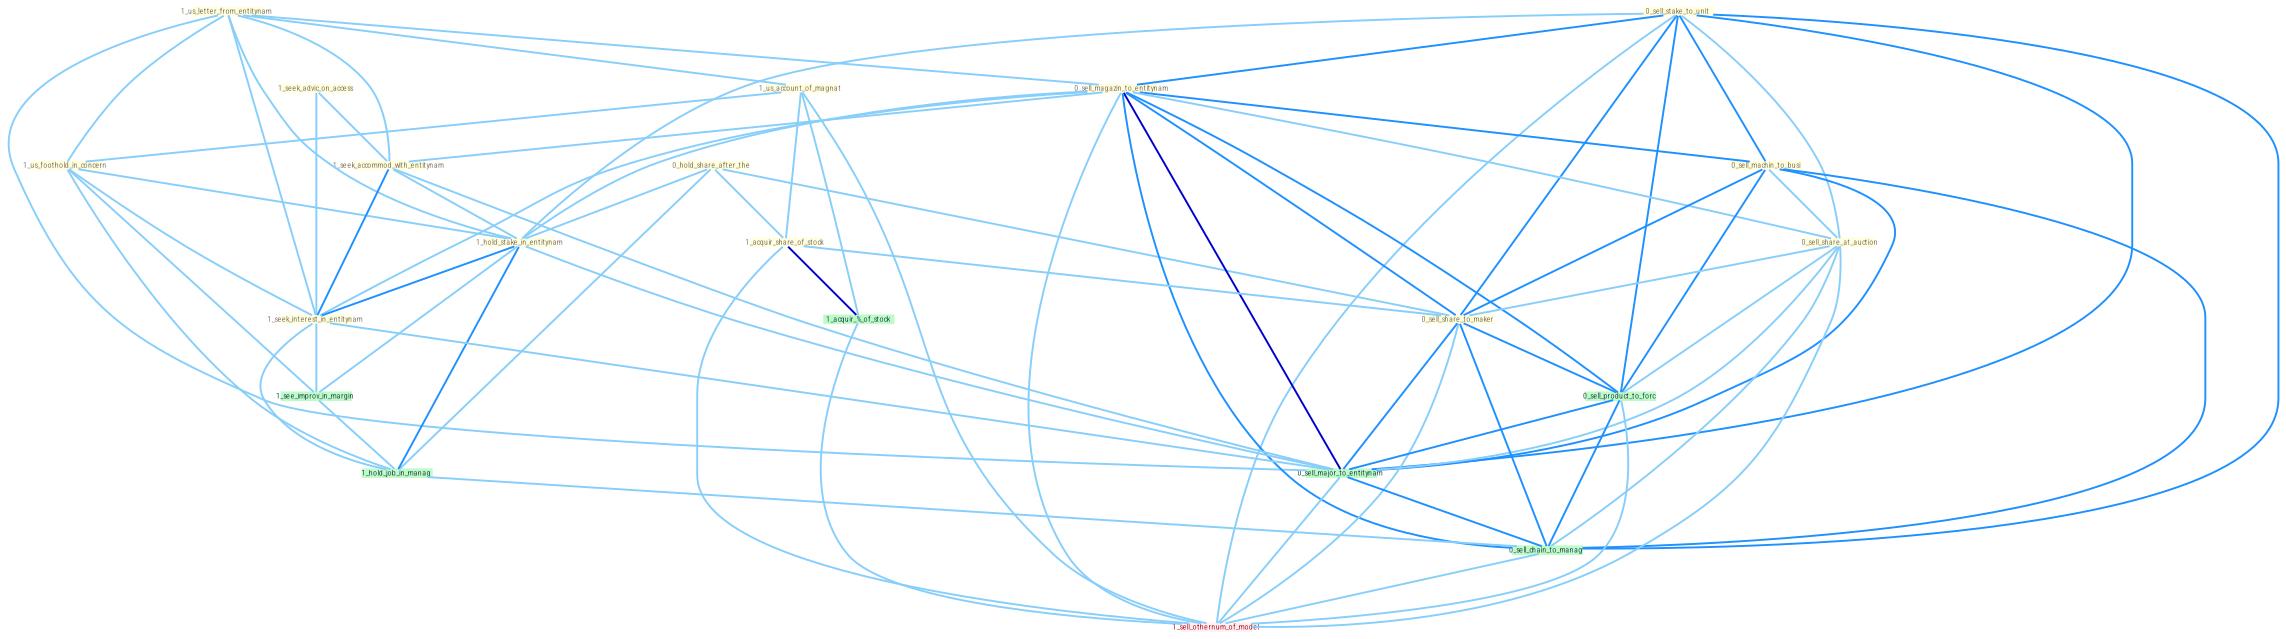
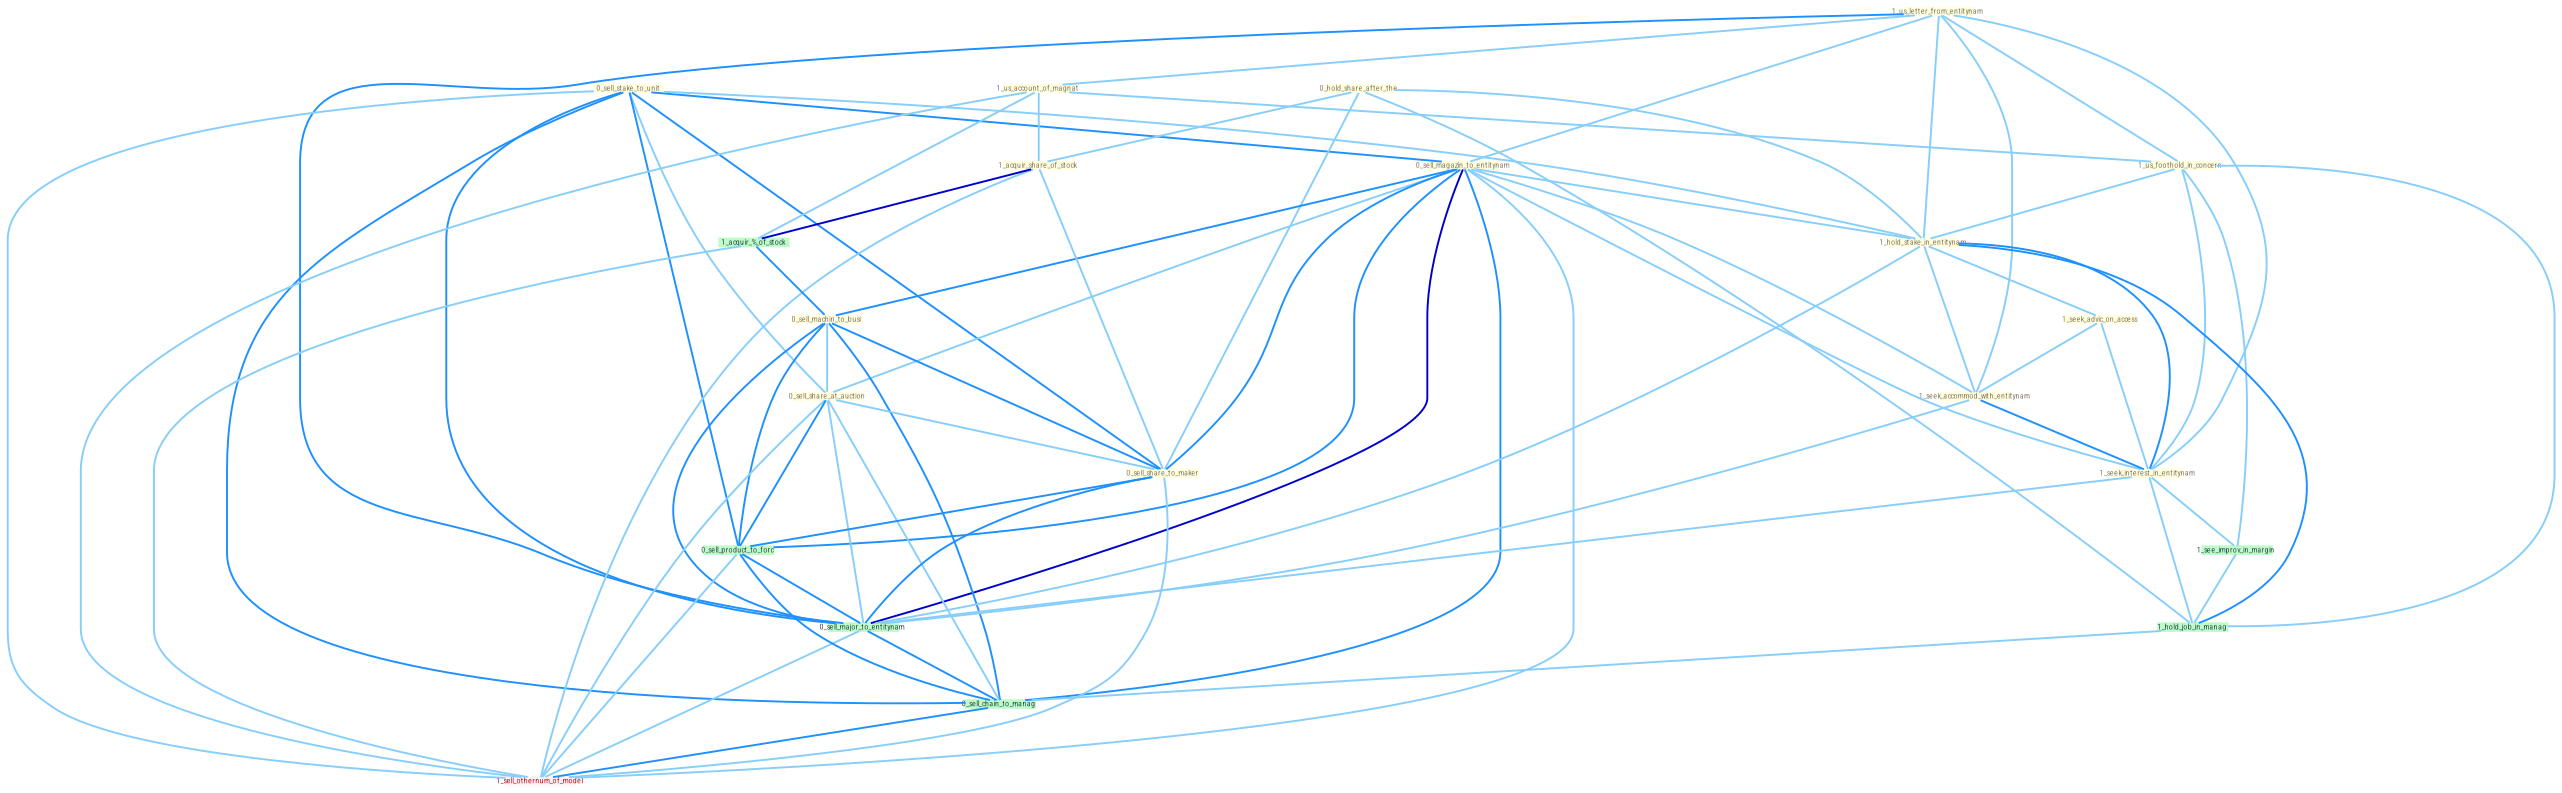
edge "0_sell_stake_to_unit" -- "0_sell_machin_to_busi": now "1_acquir_%_of_stock" -- "0_sell_machin_to_busi"
edge "1_hold_stake_in_entitynam" -- "1_see_improv_in_margin": now "1_hold_stake_in_entitynam" -- "1_seek_advic_on_access"
edge "0_sell_share_at_auction" -- "0_sell_product_to_forc": color #87cefa -> #1e90ff
edge "1_us_letter_from_entitynam" -- "0_sell_major_to_entitynam": color #87cefa -> #1e90ff
edge "0_sell_share_to_maker" -- "0_sell_chain_to_manag": removed
edge "0_sell_chain_to_manag" -- "1_sell_othernum_of_model": color #87cefa -> #1e90ff
